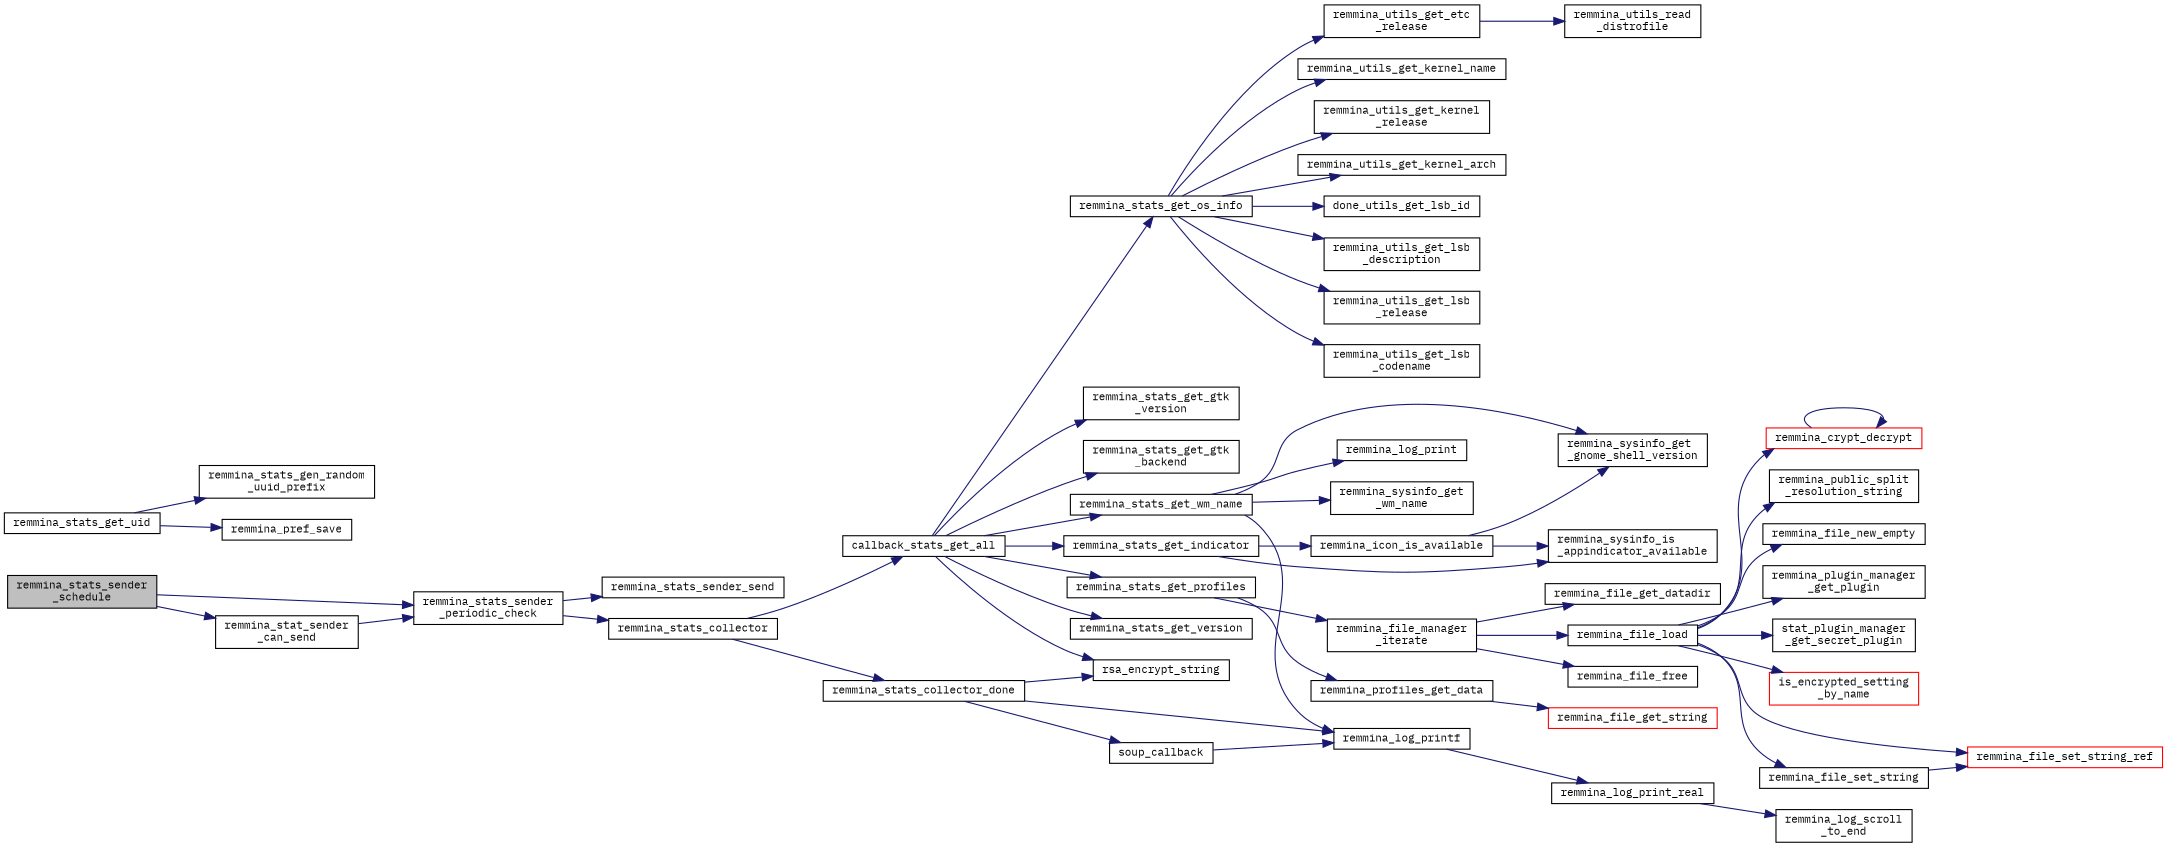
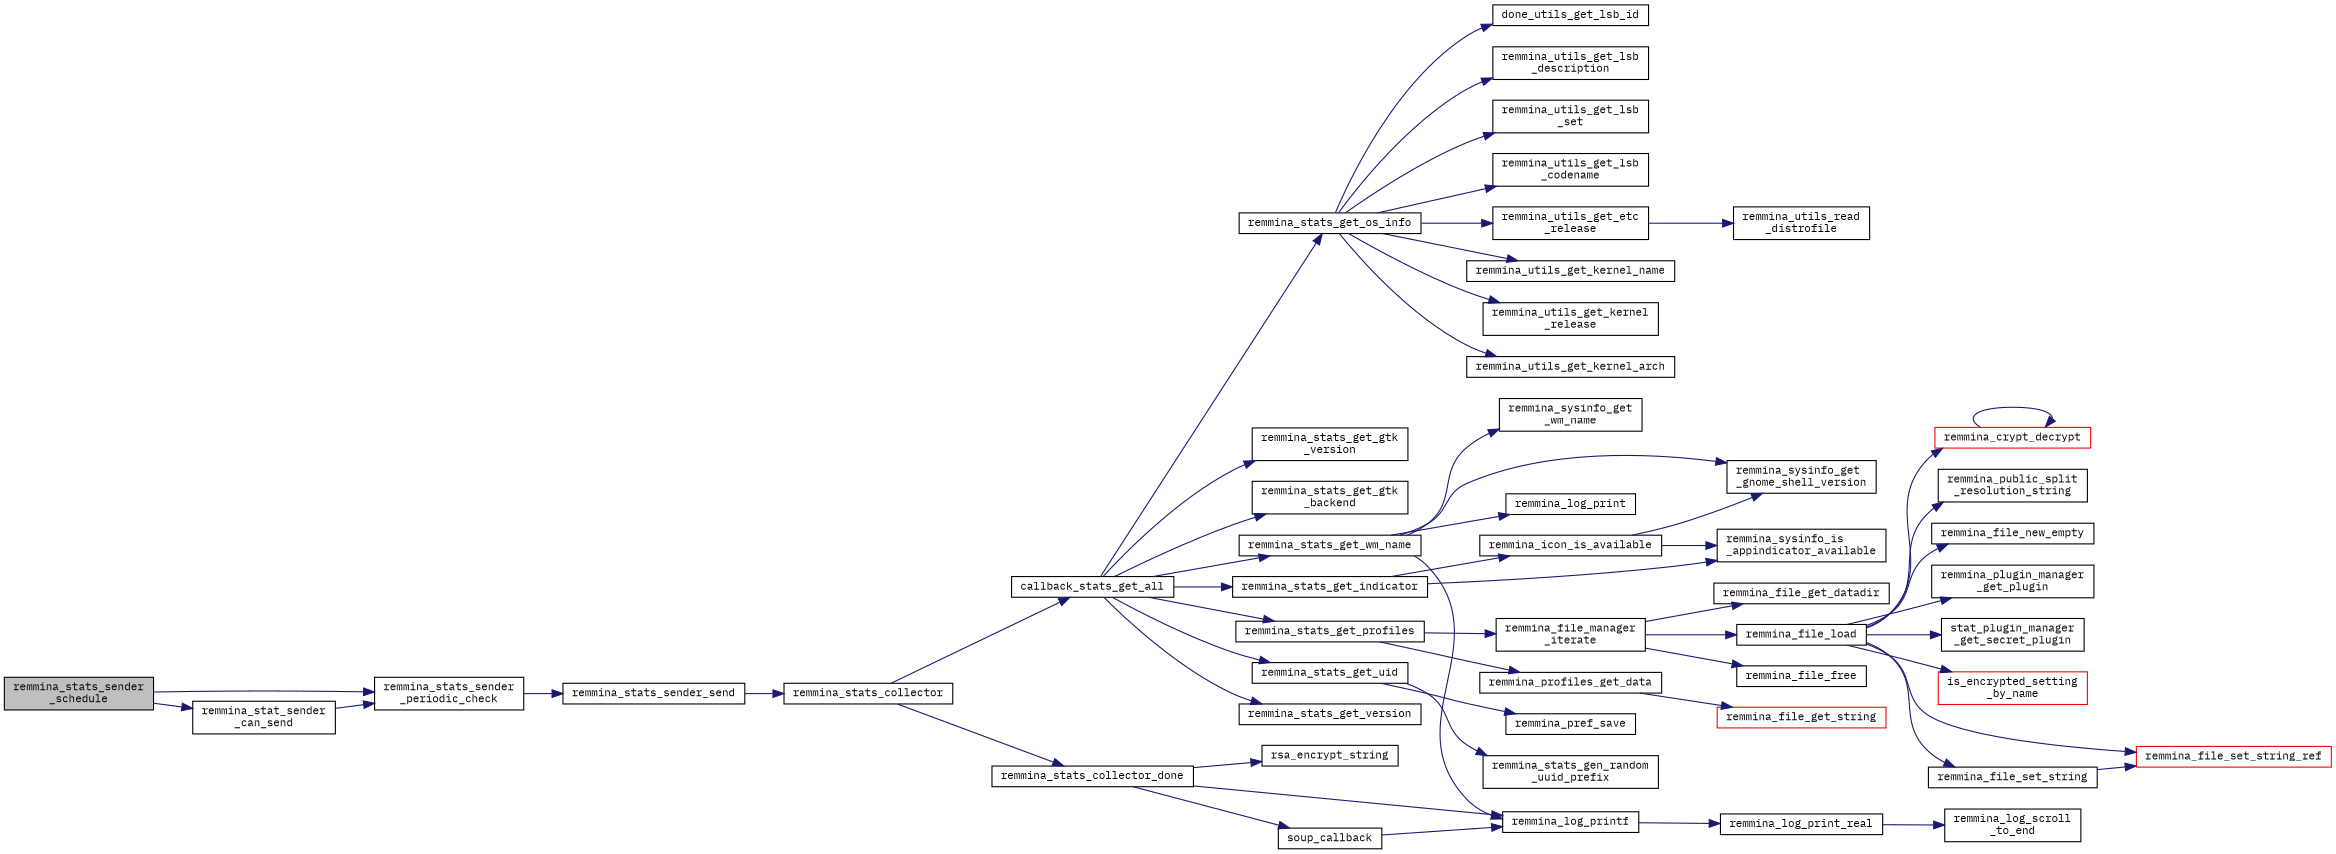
node "remmina_utils_get_lsb _release": label "remmina_utils_get_lsb _release" -> "remmina_utils_get_lsb _set"
edge "callback_stats_get_all" -> "rsa_encrypt_string": now "callback_stats_get_all" -> "remmina_stats_get_uid"
edge "remmina_stats_sender _periodic_check" -> "remmina_stats_collector": now "remmina_stats_sender_send" -> "remmina_stats_collector"
